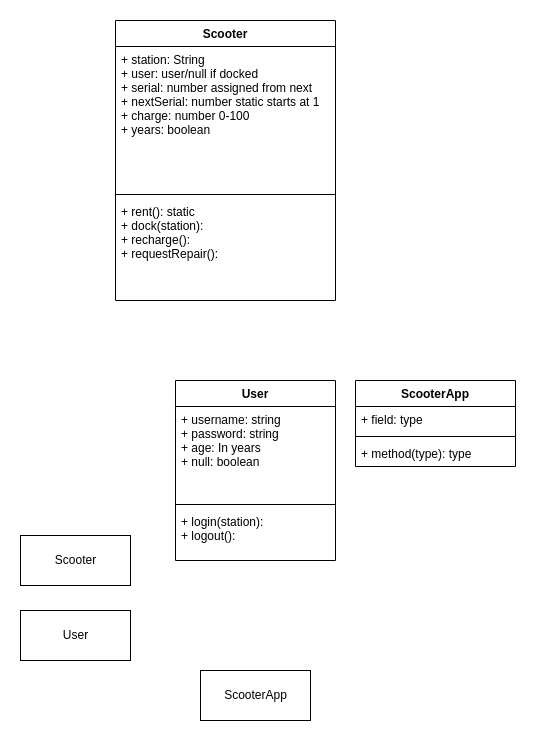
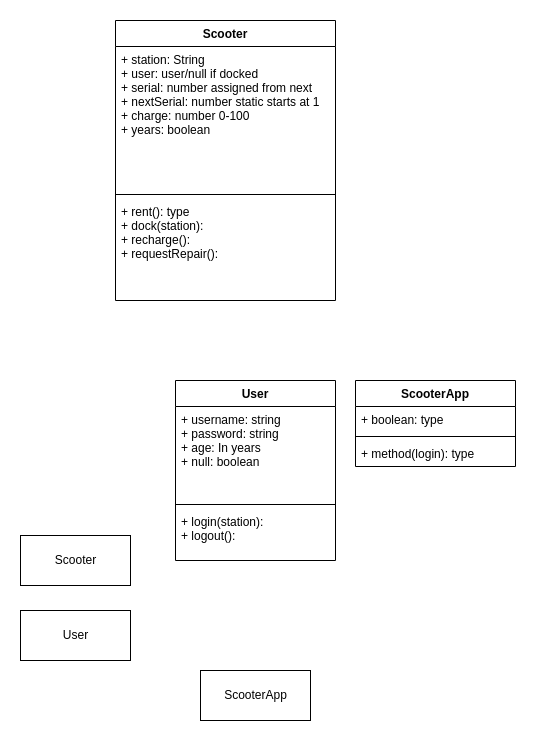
node "+ rent(): static + dock(station): + recharge(): + requestRepair():": label "+ rent(): static + dock(station): + recharge(): + requestRepair():" -> "+ rent(): type + dock(station): + recharge(): + requestRepair():"
node "+ field: type": label "+ field: type" -> "+ boolean: type"
node "+ method(type): type": label "+ method(type): type" -> "+ method(login): type"
